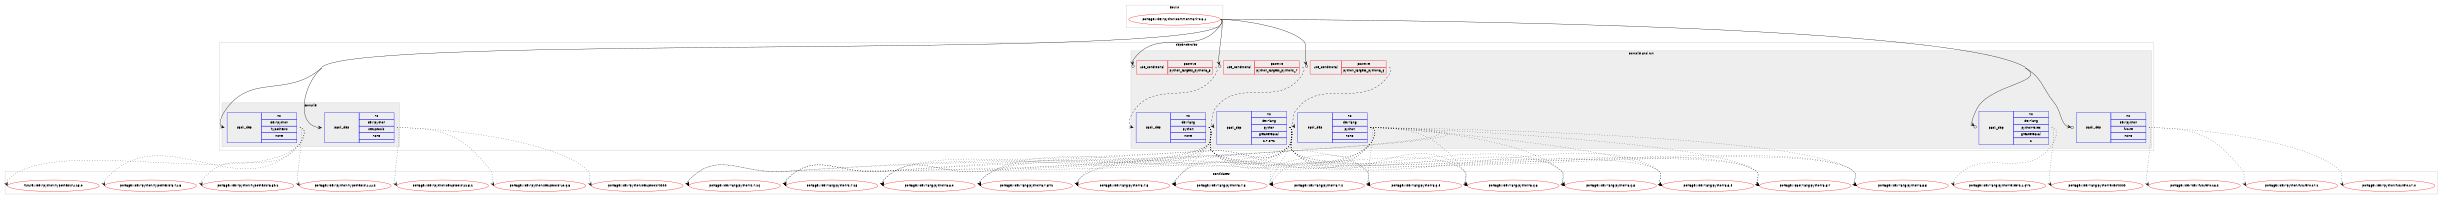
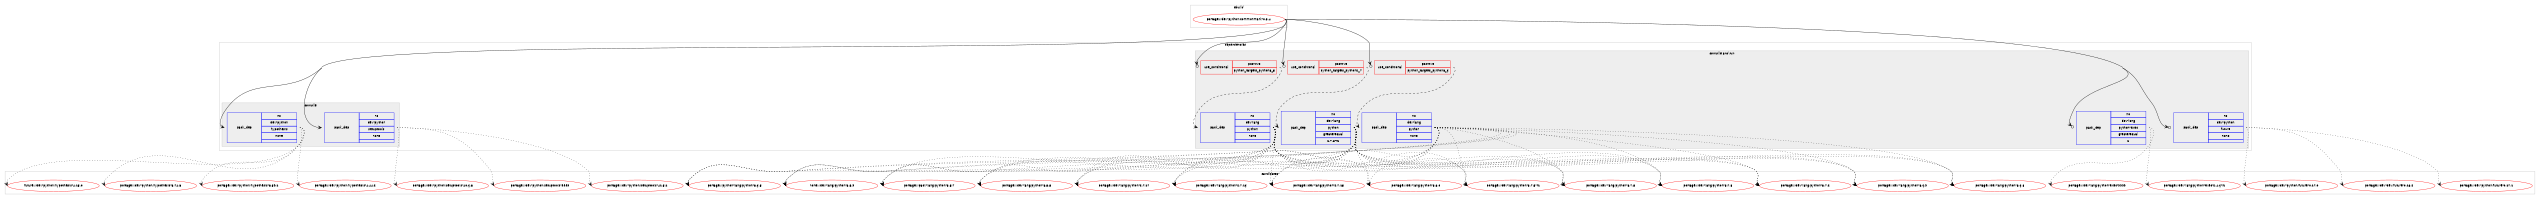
node "portage://dev-lang/python-2.7.17": added
node "portage://dev-lang/python-3.6.5": label "portage://dev-lang/python-3.6.5" -> "portage://python-lang/python-3.6.5"
node "portage://dev-lang/python-3.5.9": label "portage://dev-lang/python-3.5.9" -> "none://dev-lang/python-3.5.9"
